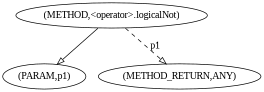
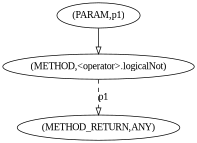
edge "(METHOD,<operator>.logicalNot)" -> "(PARAM,p1)": reversed
